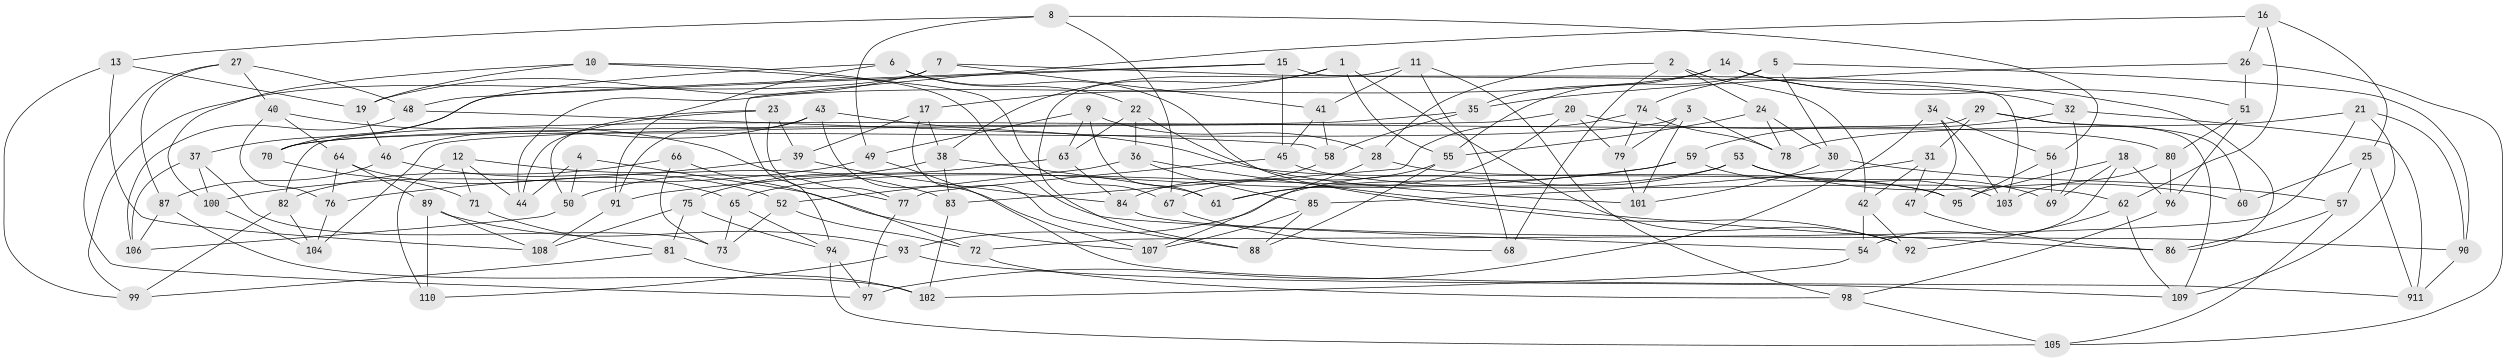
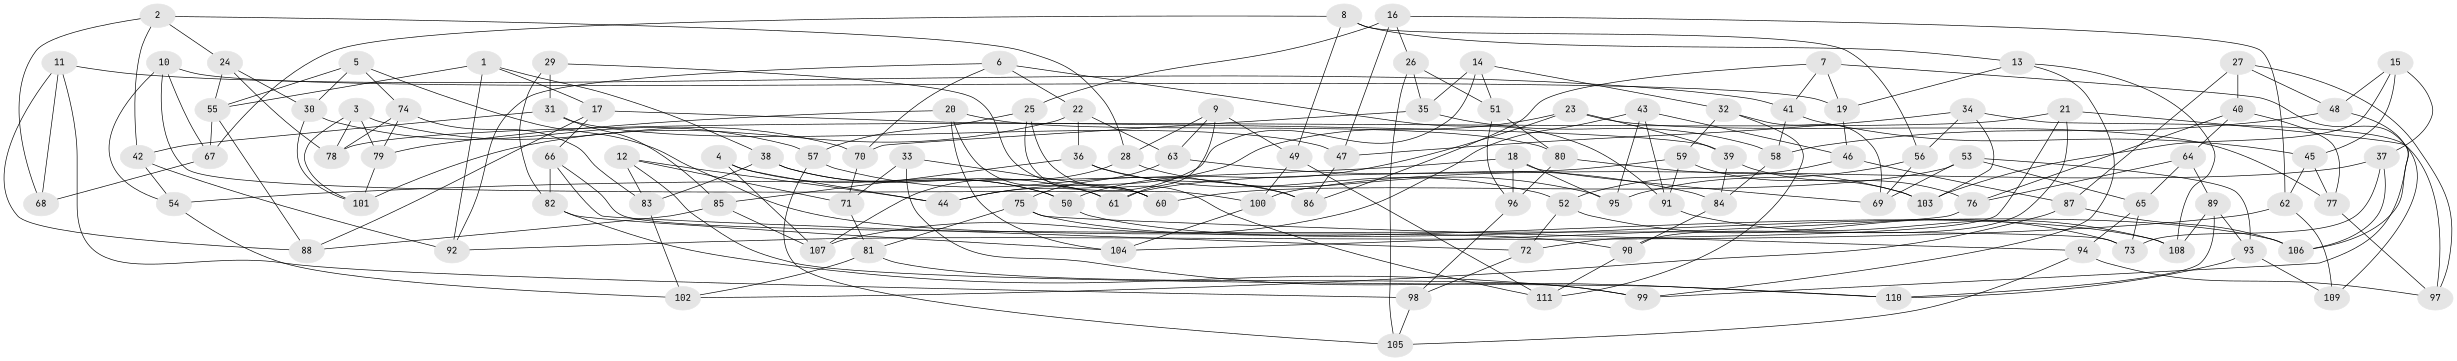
edge "16" -- "94": now "16" -- "47"
edge "17" -- "38": now "17" -- "66"
edge "29" -- "109": removed
node "33": added
node "911": label "911" -> "111"
